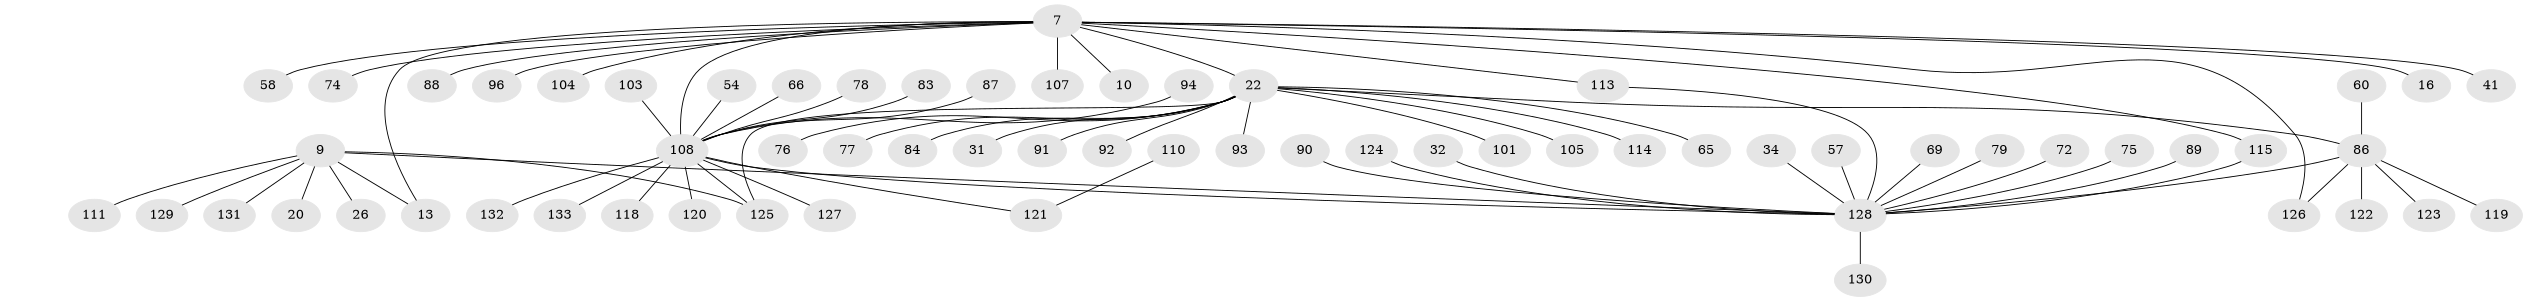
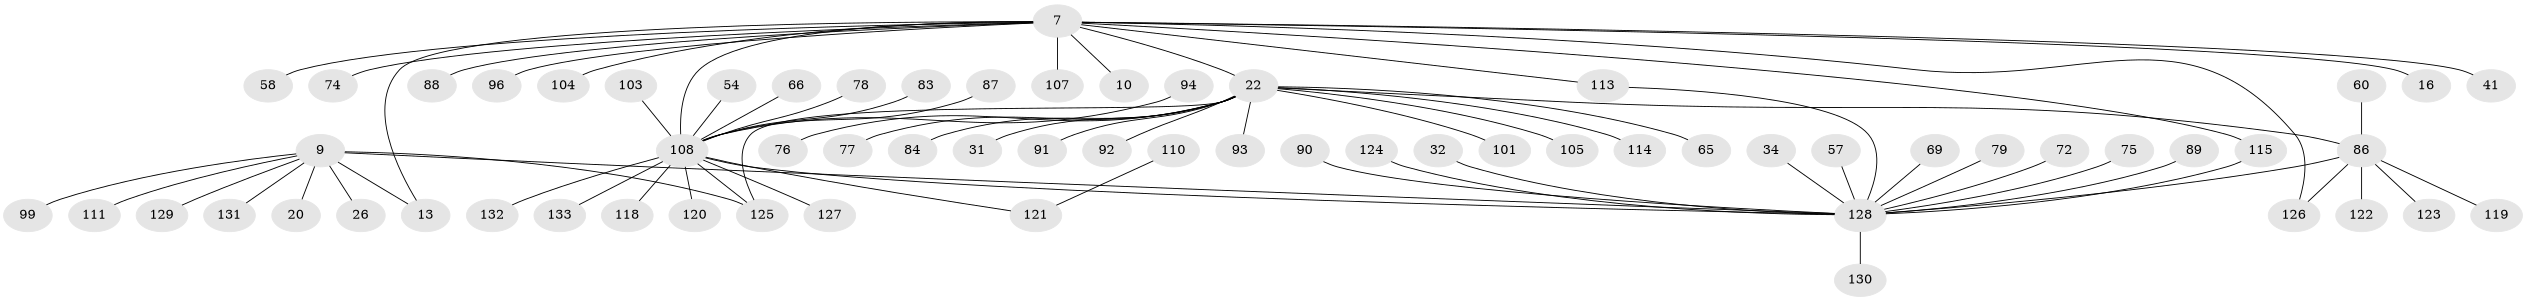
node "99": added
